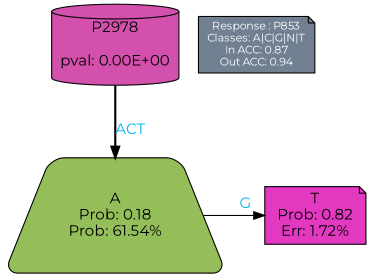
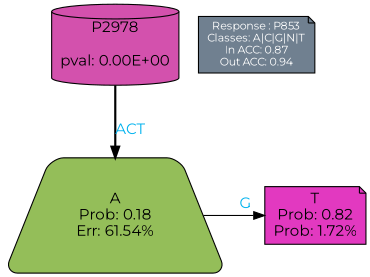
node "A Prob: 0.18 Prob: 61.54%": label "A Prob: 0.18 Prob: 61.54%" -> "A Prob: 0.18 Err: 61.54%"
node "T Prob: 0.82 Err: 1.72%": label "T Prob: 0.82 Err: 1.72%" -> "T Prob: 0.82 Prob: 1.72%"
